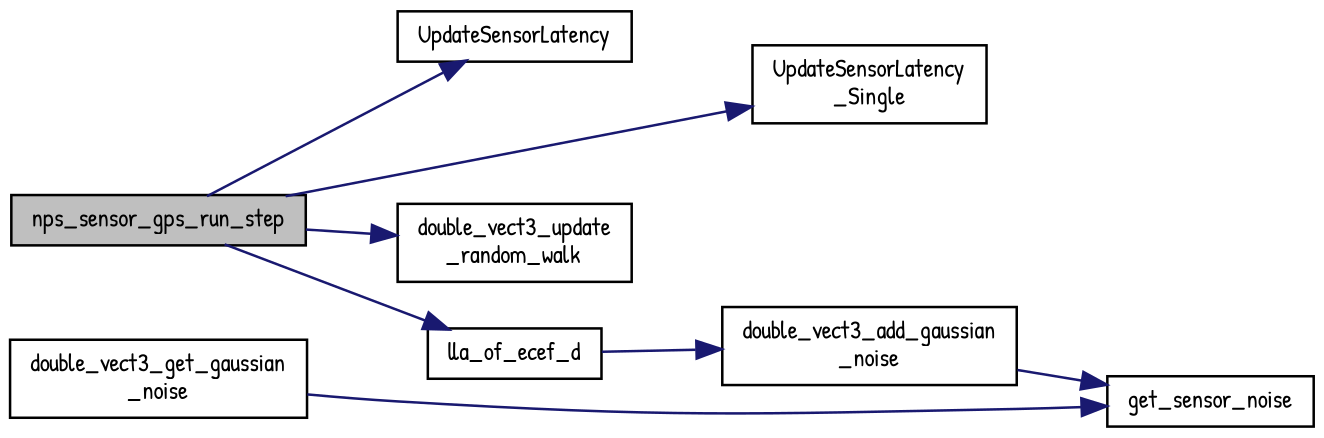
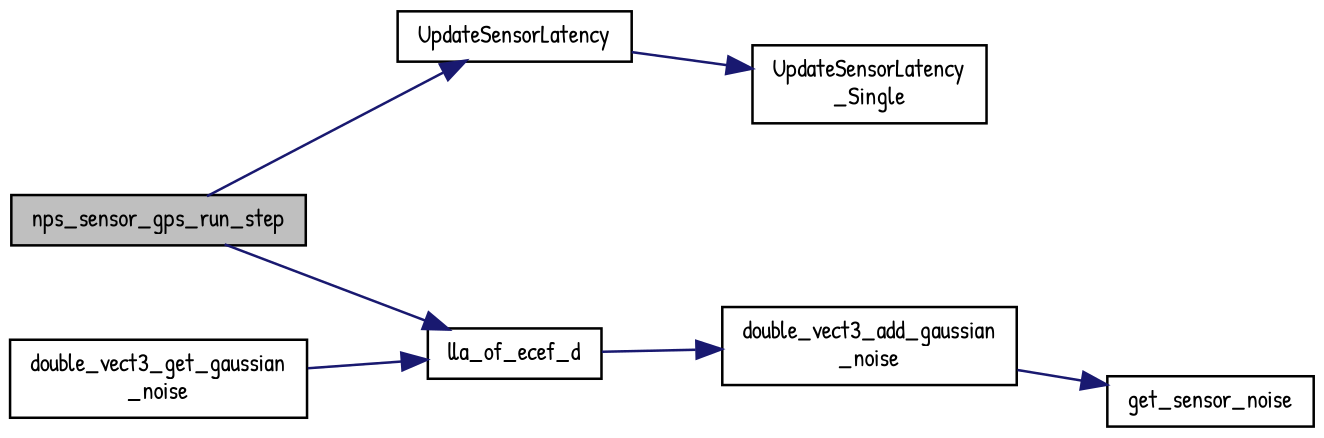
edge "nps_sensor_gps_run_step" -> "UpdateSensorLatency _Single": now "UpdateSensorLatency" -> "UpdateSensorLatency _Single"
node "double_vect3_update _random_walk": removed
edge "double_vect3_get_gaussian _noise" -> "get_sensor_noise": now "double_vect3_get_gaussian _noise" -> "lla_of_ecef_d"
